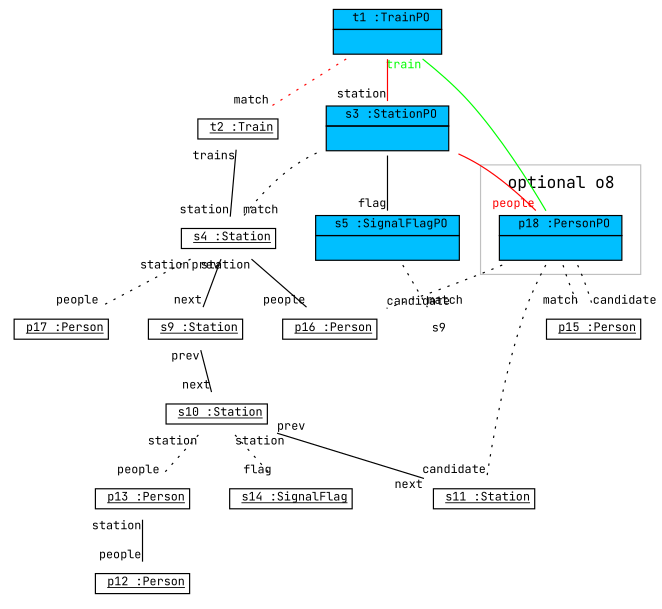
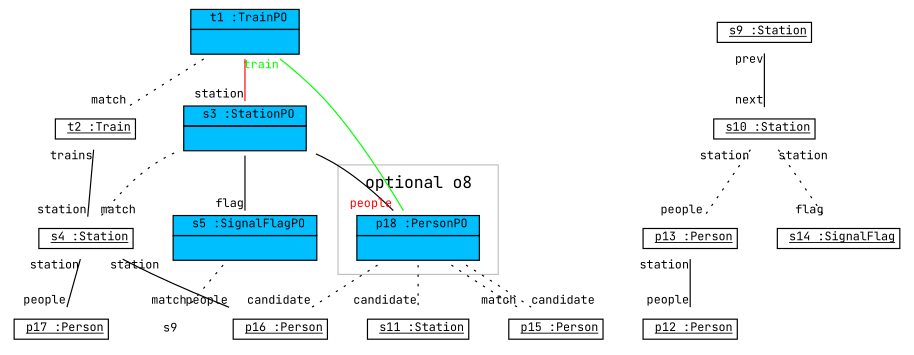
edge "t1 :TrainPO" -- "t2 :Train": color red -> black
edge "s3 :StationPO" -- "p18 :PersonPO": color red -> black
edge "s4 :Station" -- "p17 :Person": style dotted -> solid
edge "s4 :Station" -- "s9 :Station": removed
edge "s10 :Station" -- "s11 :Station": removed
